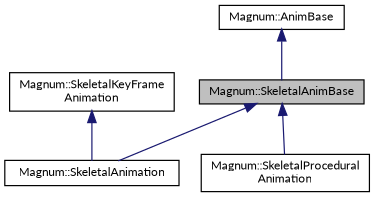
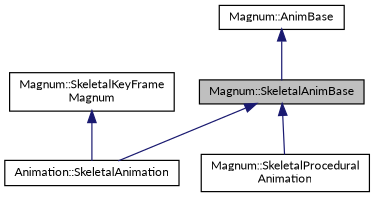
node "Magnum::SkeletalKeyFrame Animation": label "Magnum::SkeletalKeyFrame Animation" -> "Magnum::SkeletalKeyFrame Magnum"
node "Magnum::SkeletalAnimation": label "Magnum::SkeletalAnimation" -> "Animation::SkeletalAnimation"
